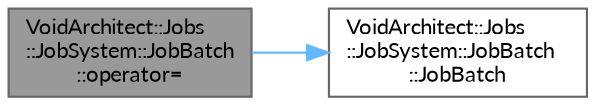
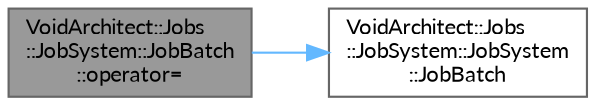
node "VoidArchitect::Jobs ::JobSystem::JobBatch ::JobBatch": label "VoidArchitect::Jobs ::JobSystem::JobBatch ::JobBatch" -> "VoidArchitect::Jobs ::JobSystem::JobSystem ::JobBatch"
